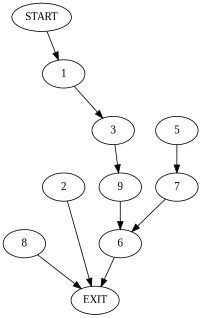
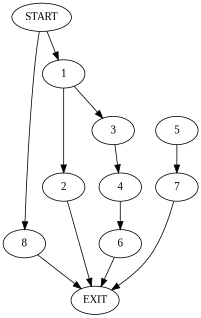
edge "START" -> "8": added
edge "1" -> "2": added
node "9": label "9" -> "4"
edge "7" -> "6": now "7" -> "EXIT"
